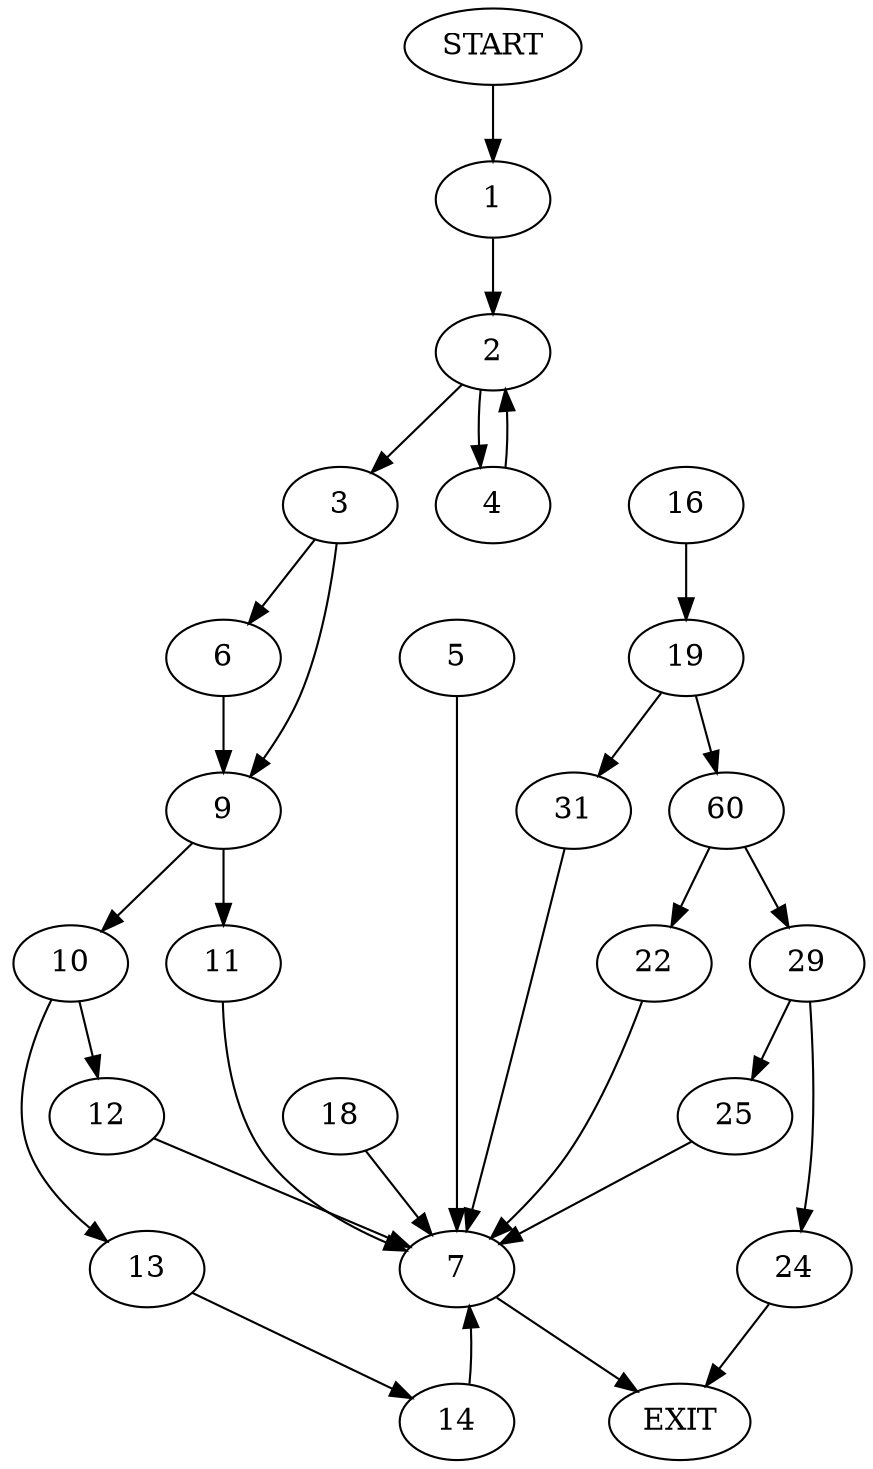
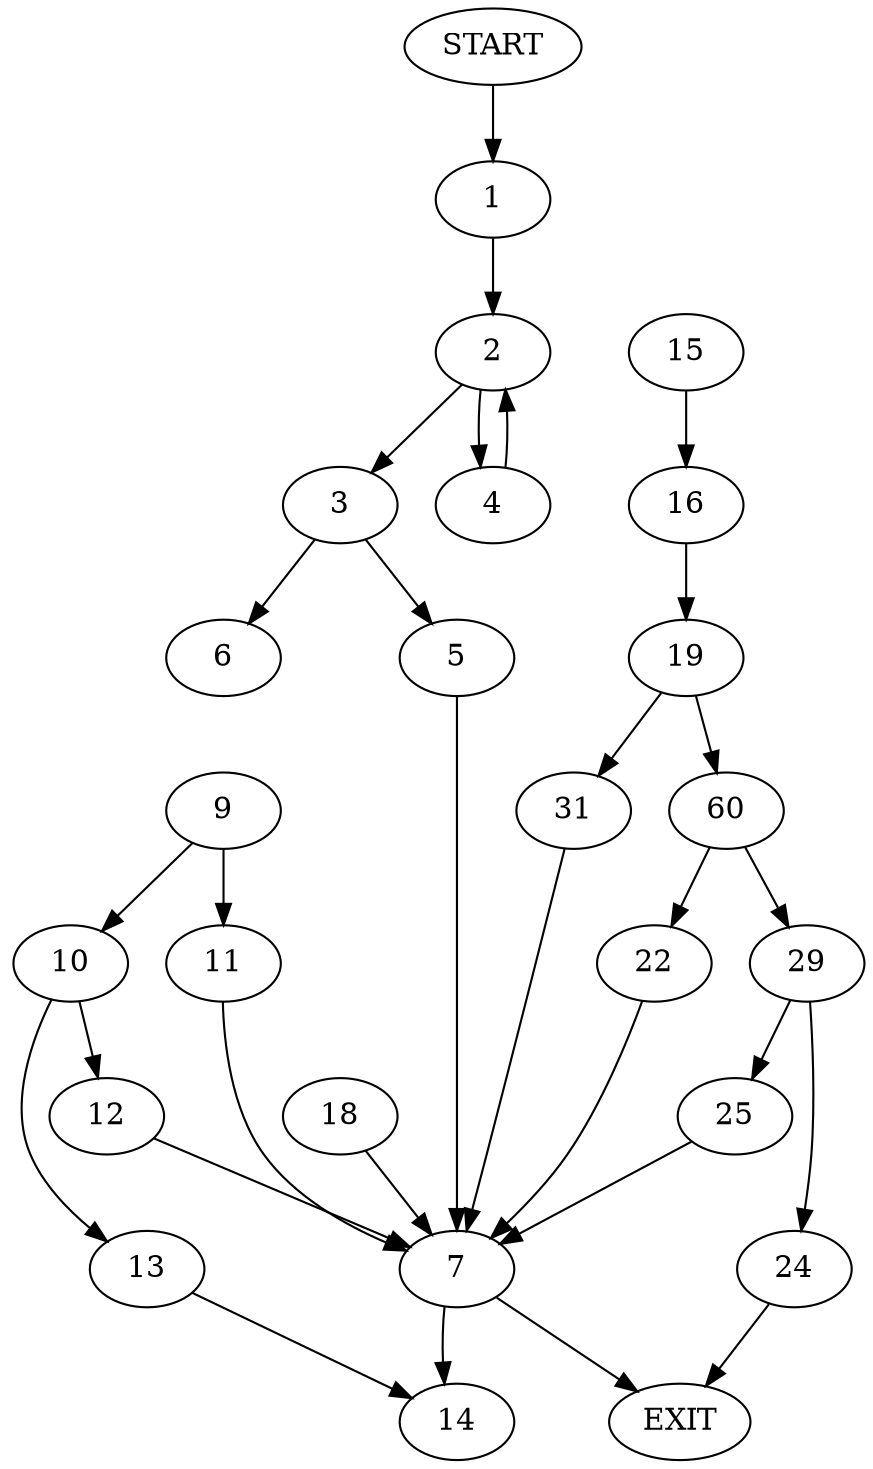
node "15": added
edge "3" -> "9": now "3" -> "5"
edge "6" -> "9": removed
edge "14" -> "7": reversed
